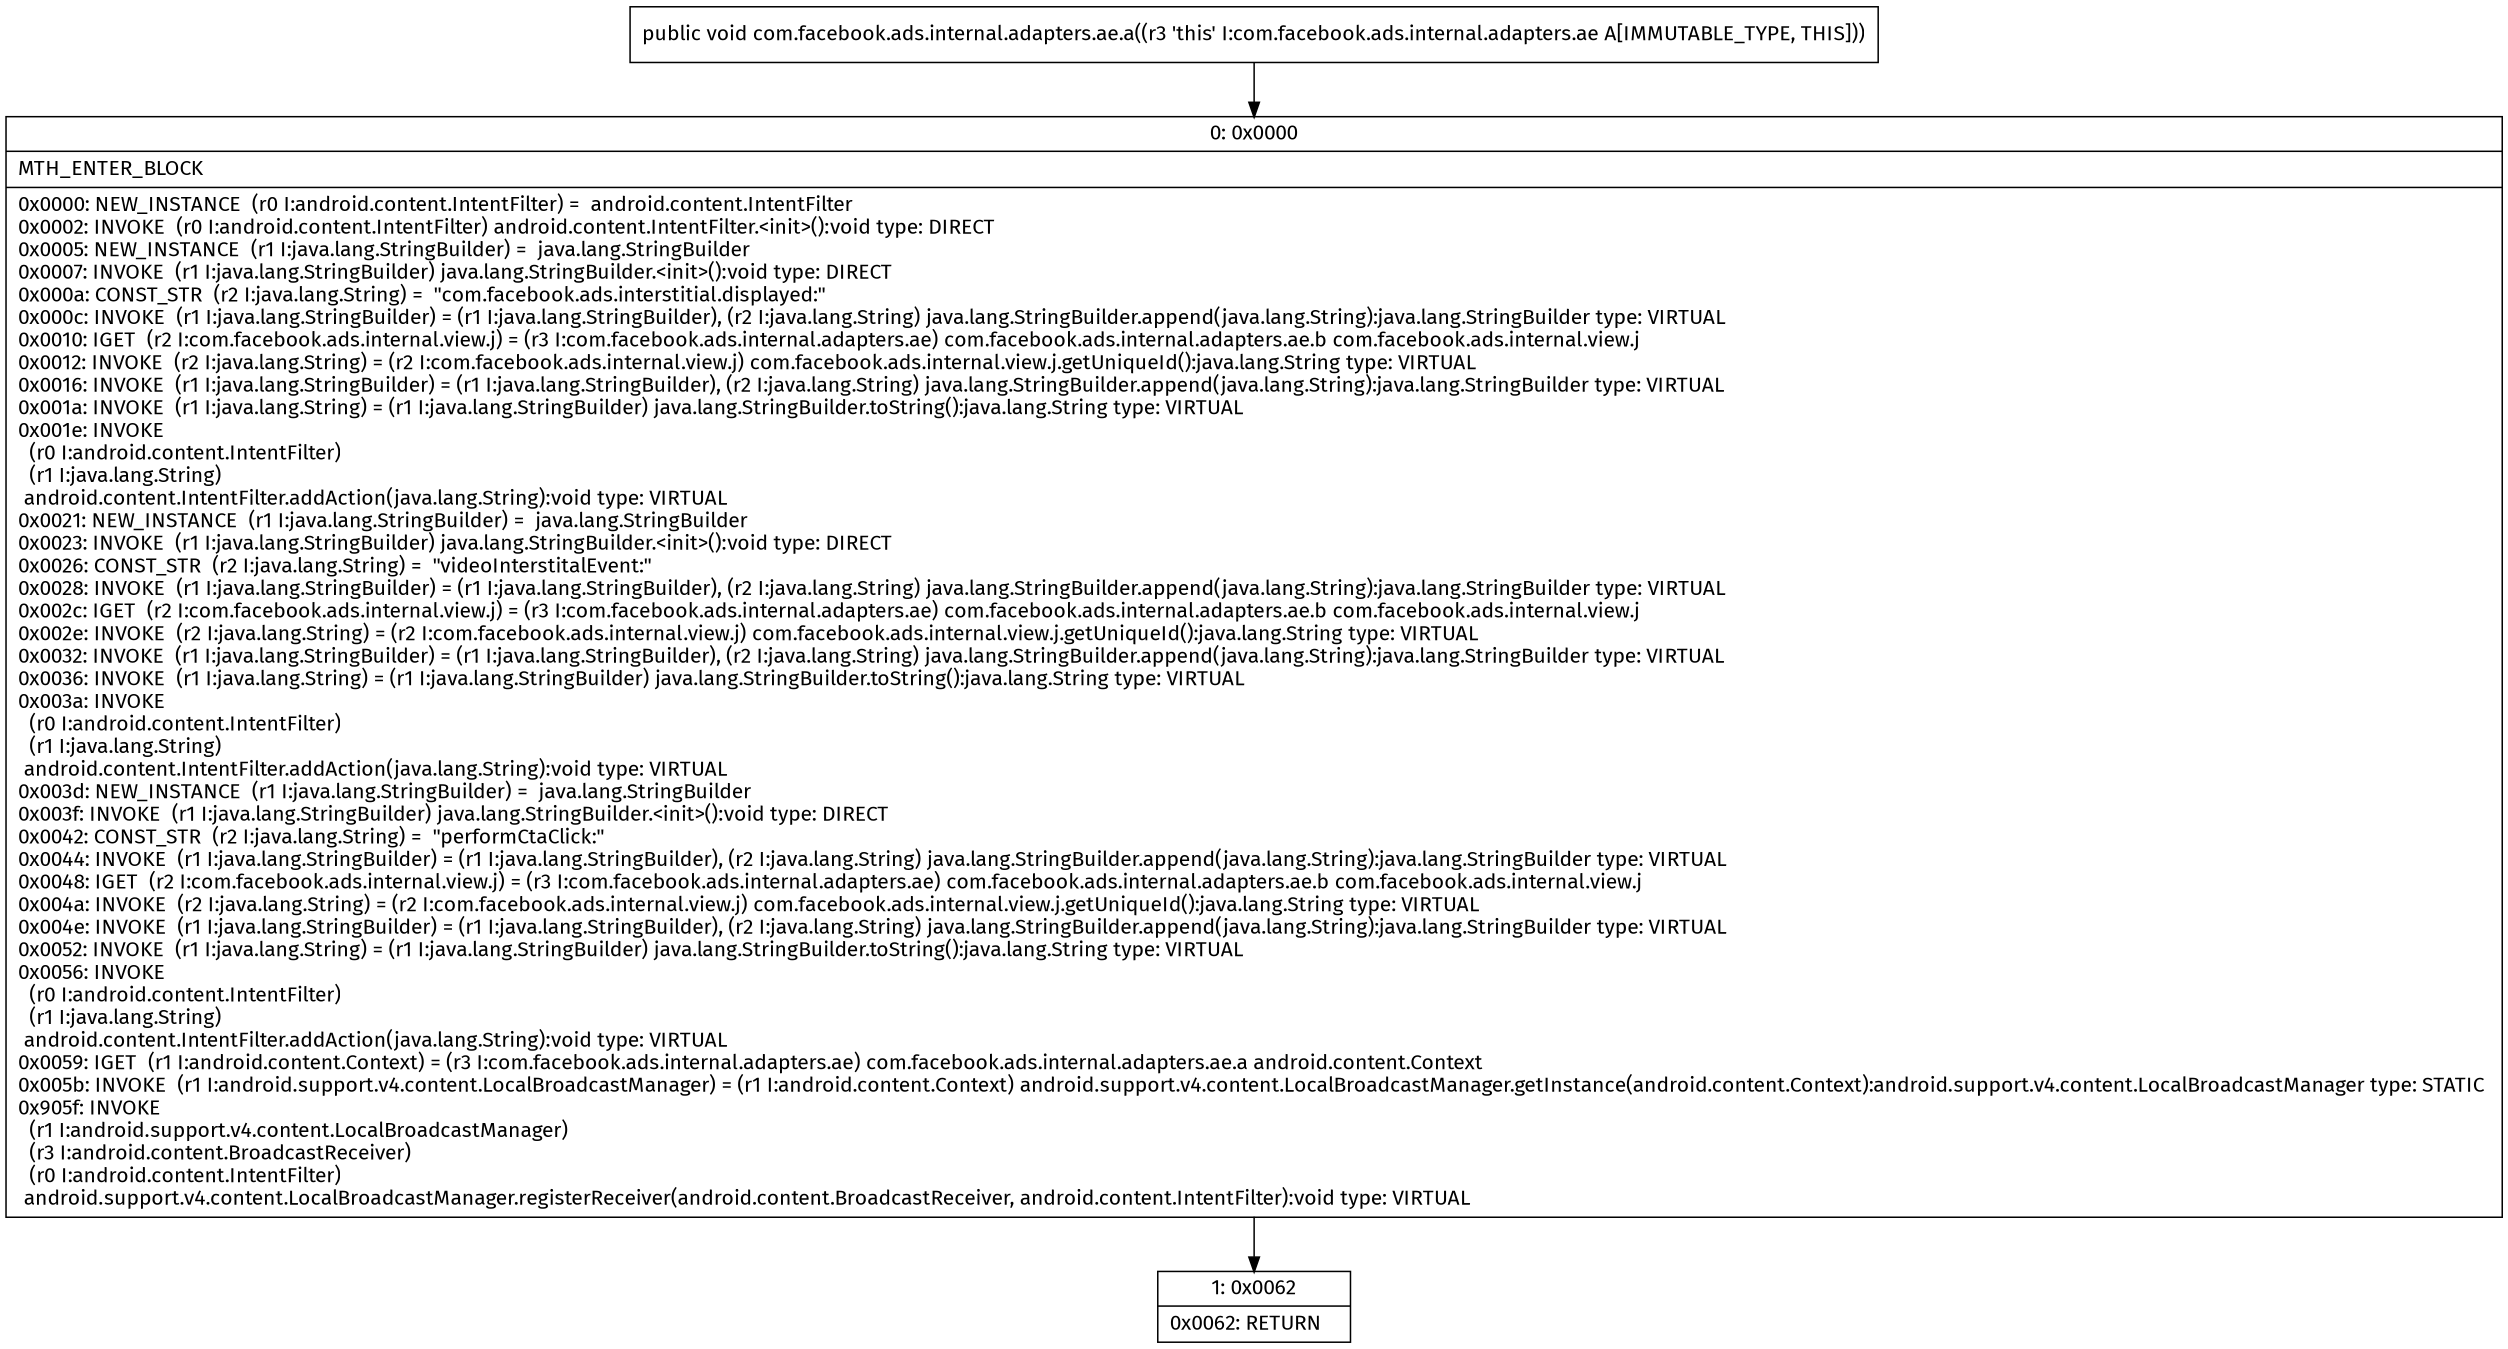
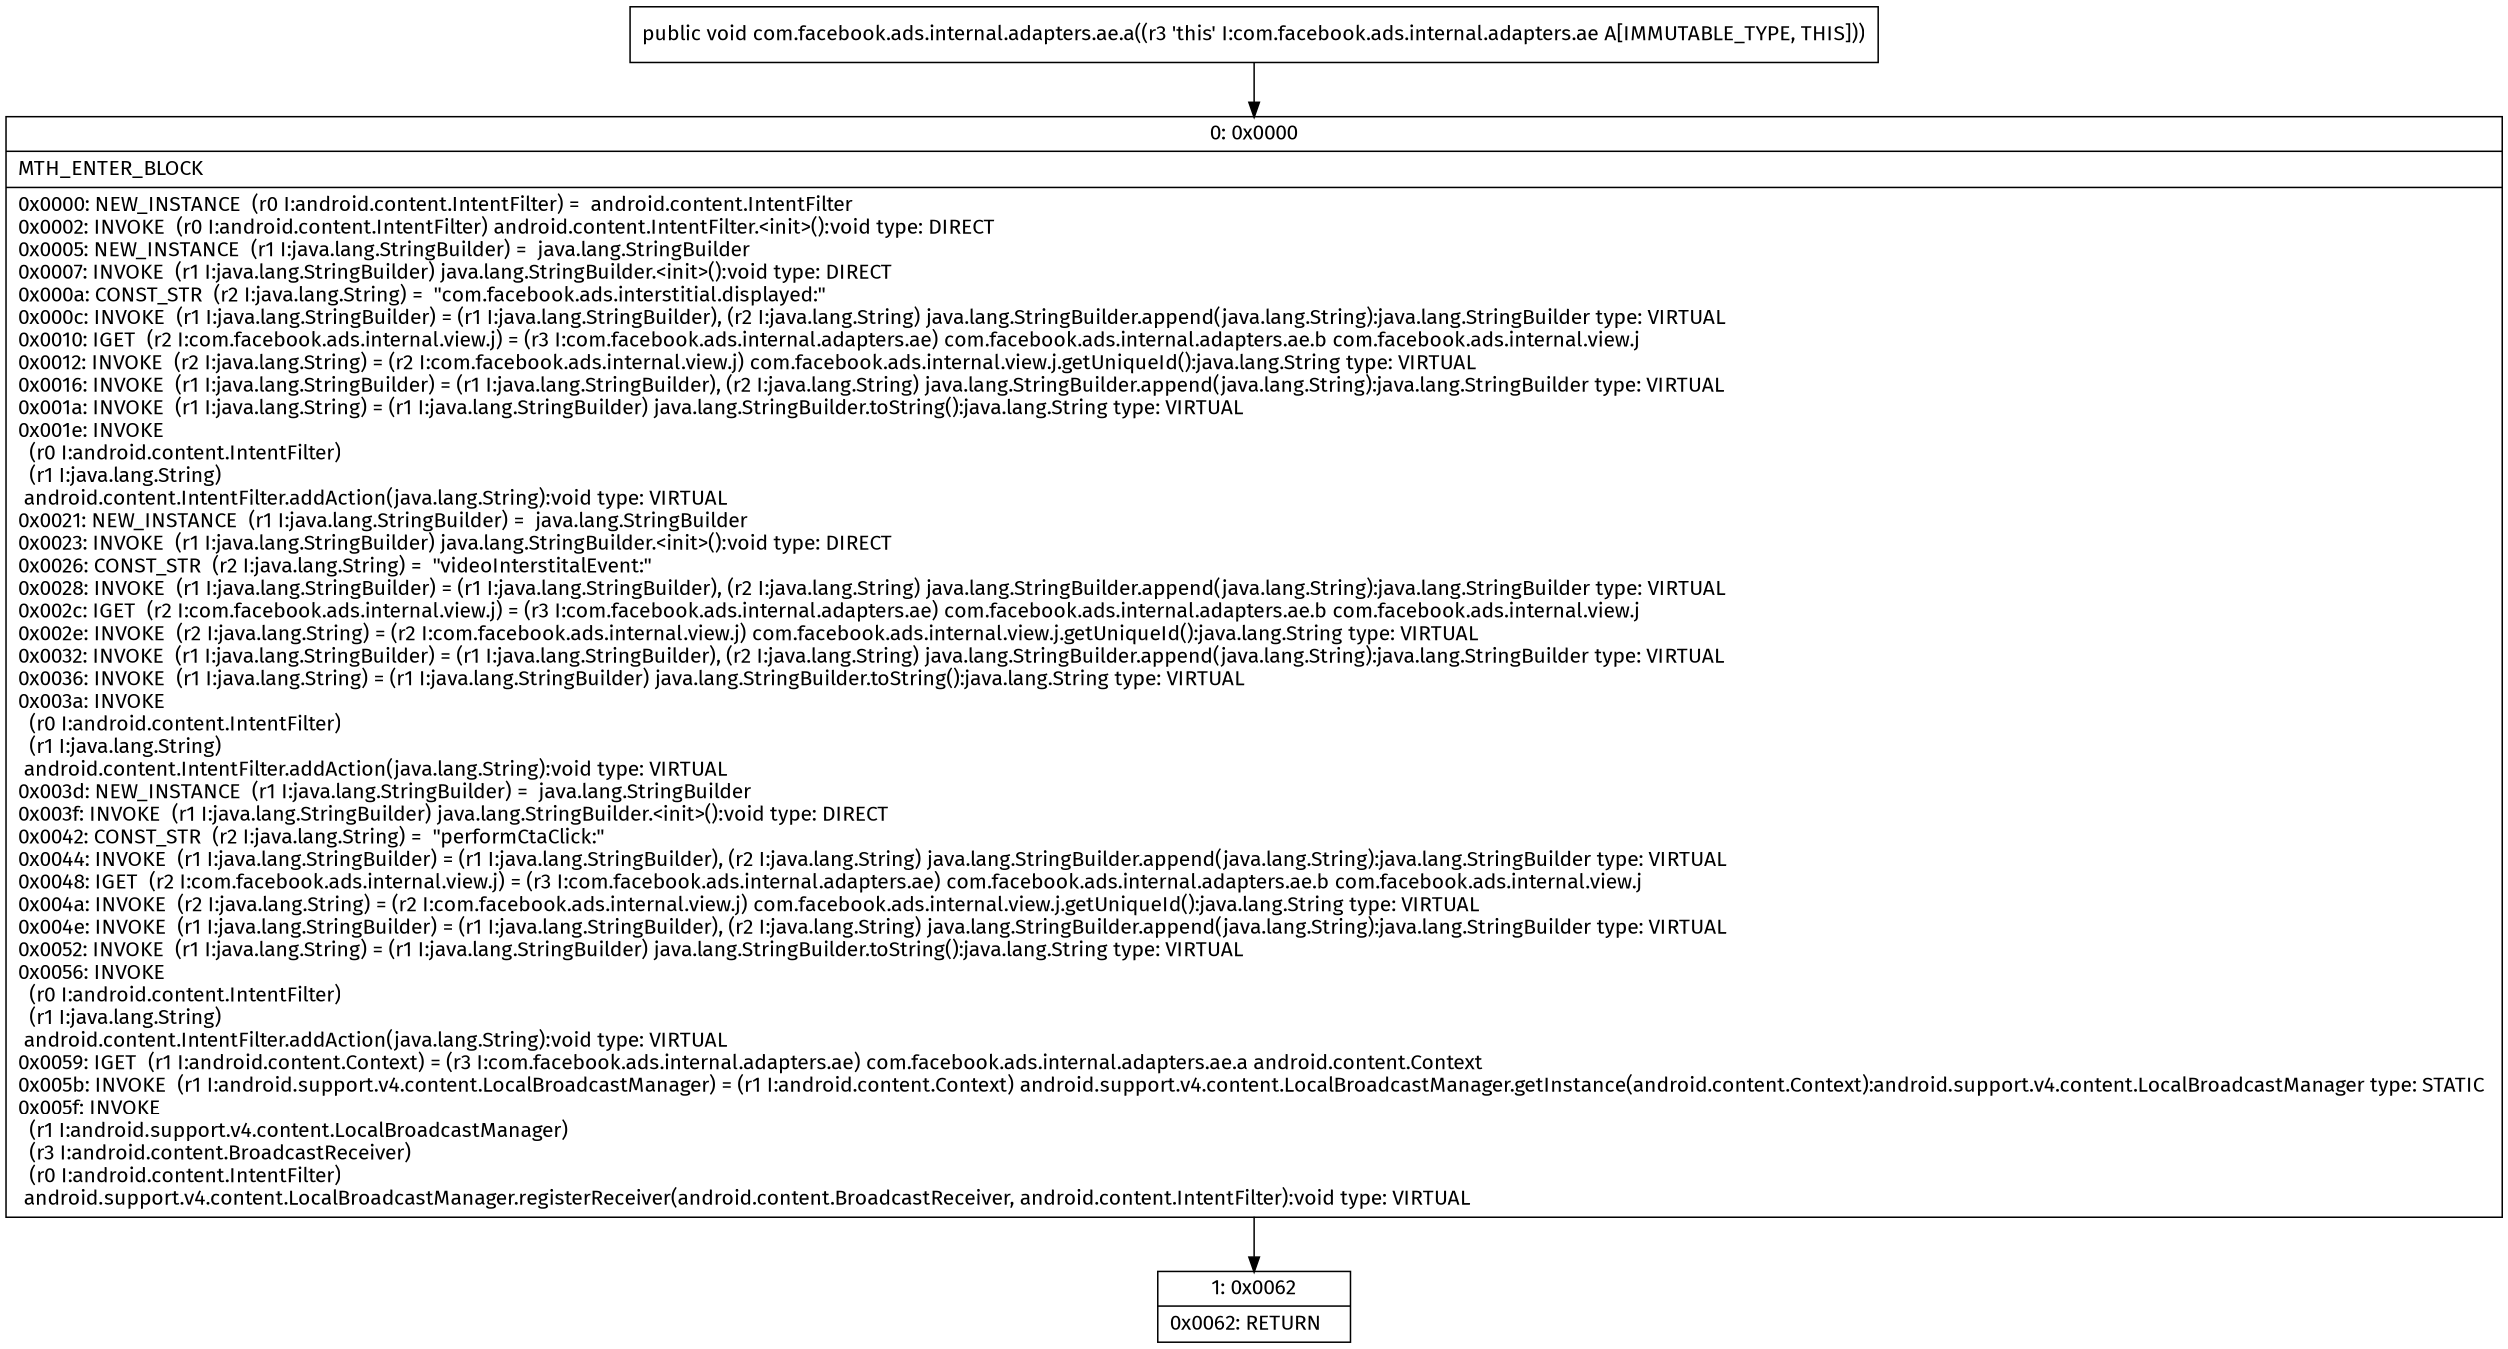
node "0: 0x0000": text "0x905f: INVOKE" -> "0x005f: INVOKE"
